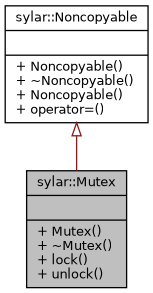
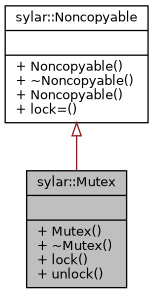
node "sylar::Noncopyable": text "+ operator=()" -> "+ lock=()"
